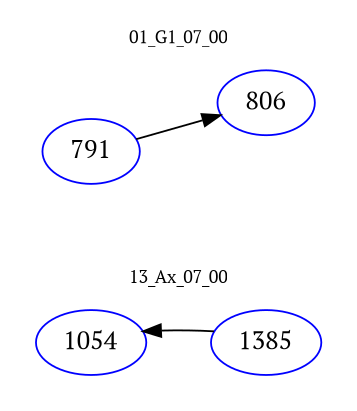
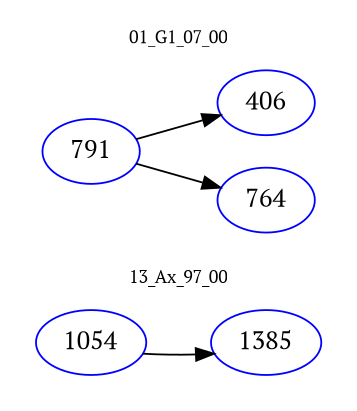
node "806": label "806" -> "406"
node "764": added
cluster "13_Ax_07_00": label "13_Ax_07_00" -> "13_Ax_97_00"
edge "1385" -> "1054": reversed
